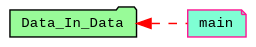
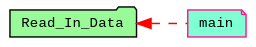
node "Data_In_Data": label "Data_In_Data" -> "Read_In_Data"
